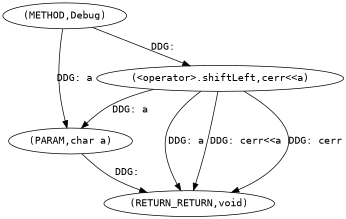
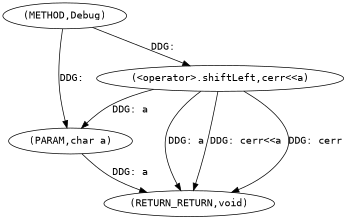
edge "(METHOD,Debug)" -> "(PARAM,char a)": label "DDG: a" -> "DDG: "
edge "(PARAM,char a)" -> "(RETURN_RETURN,void)": label "DDG: " -> "DDG: a"
